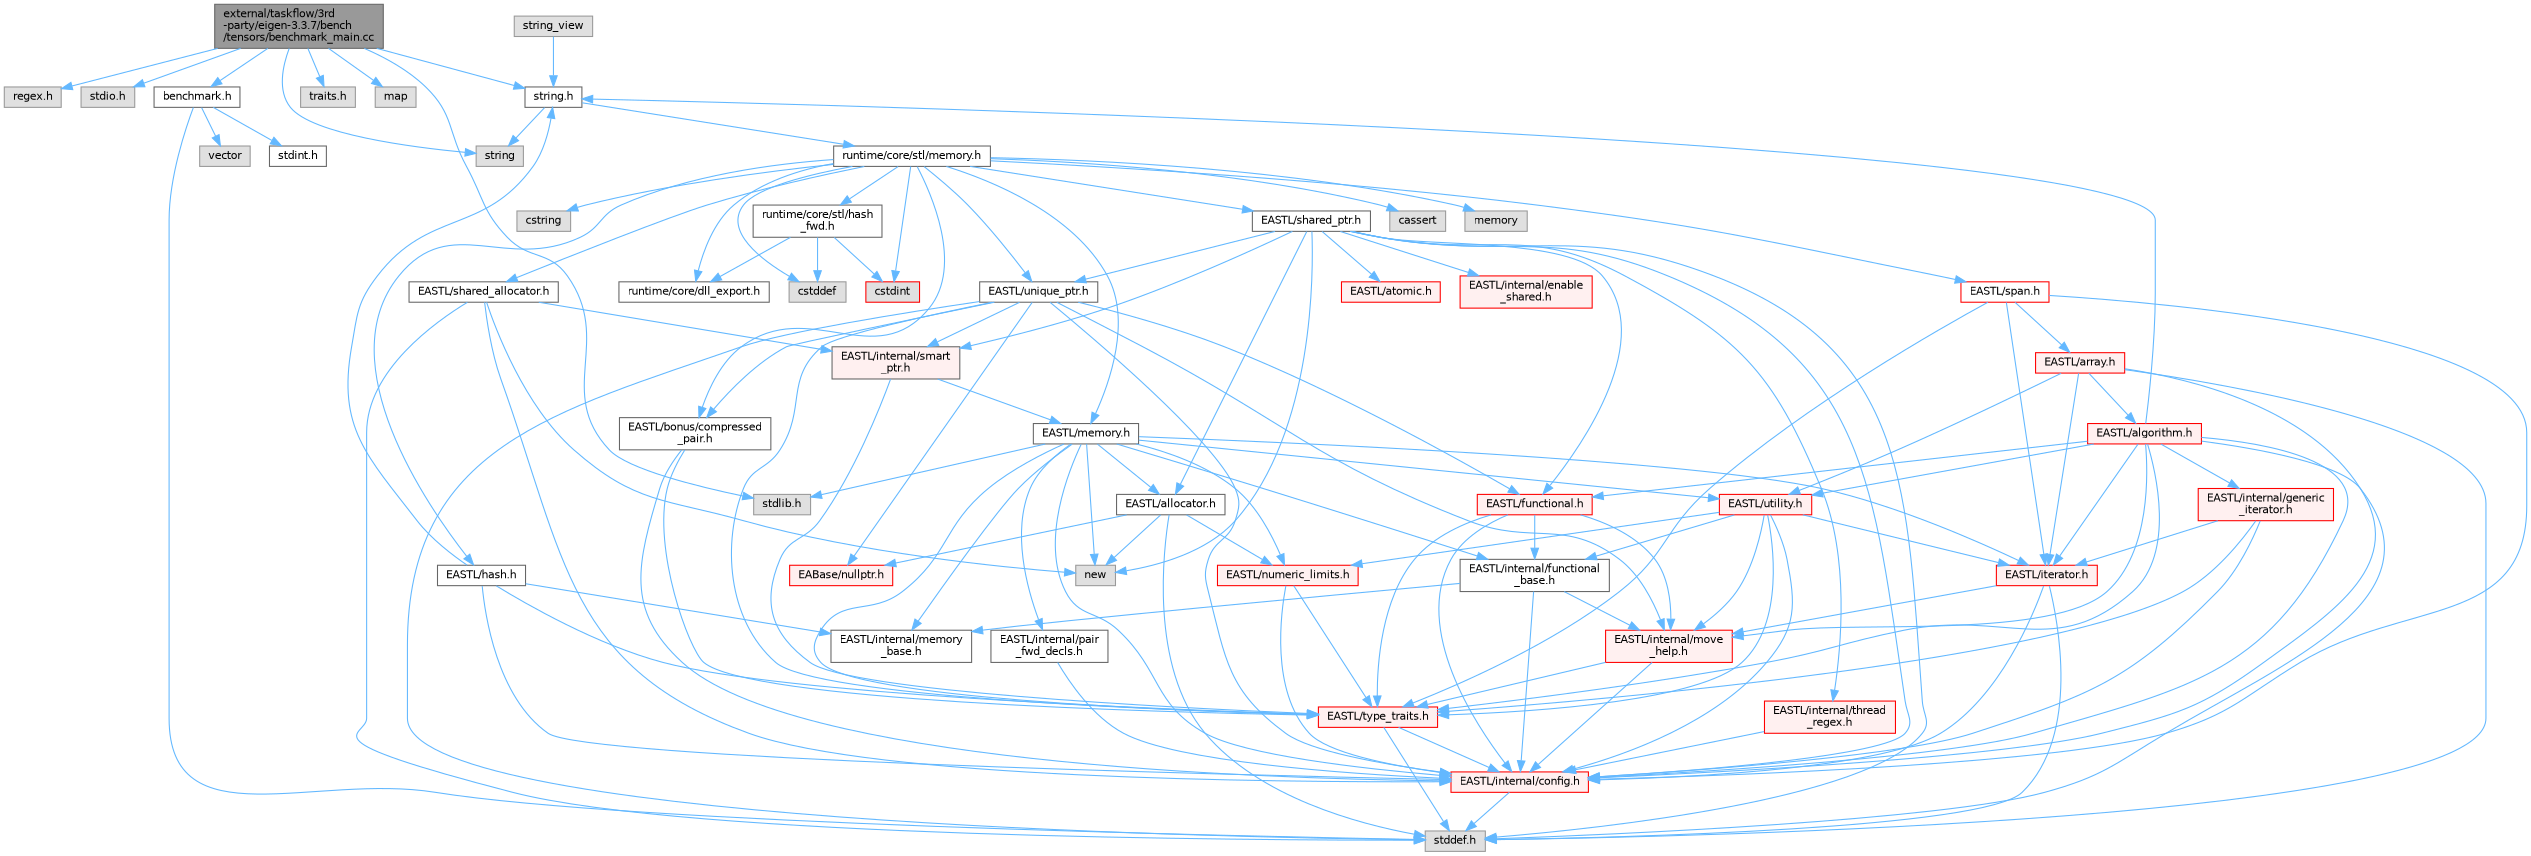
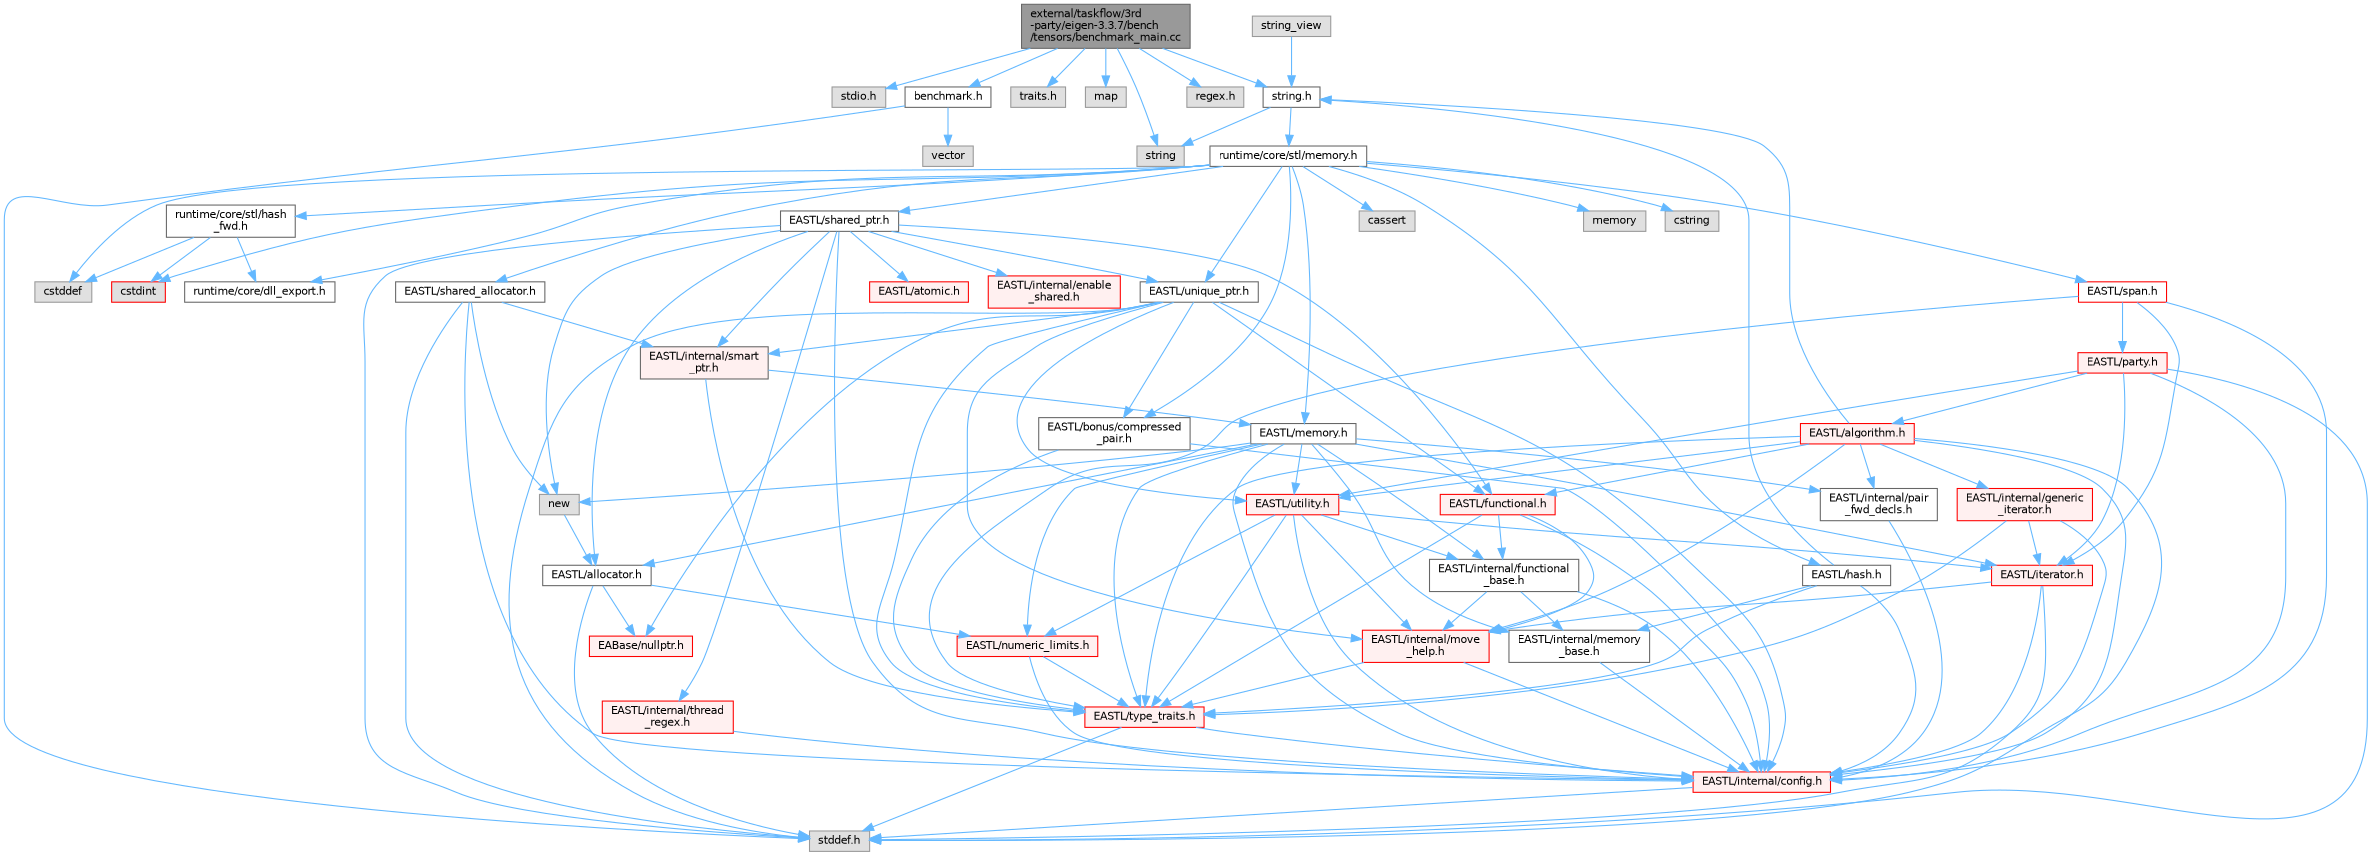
node "stdint.h": removed
node "EASTL/array.h": label "EASTL/array.h" -> "EASTL/party.h"
edge "EASTL/unique_ptr.h" -> "EASTL/utility.h": added
edge "EASTL/algorithm.h" -> "EASTL/iterator.h": now "EASTL/algorithm.h" -> "EASTL/internal/pair _fwd_decls.h"
node "stdlib.h": removed
edge "EASTL/allocator.h" -> "new": reversed
edge "EASTL/internal/memory _base.h" -> "EASTL/internal/config.h": added
